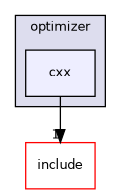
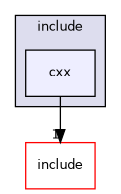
cluster "optimizer": label "optimizer" -> "include"
